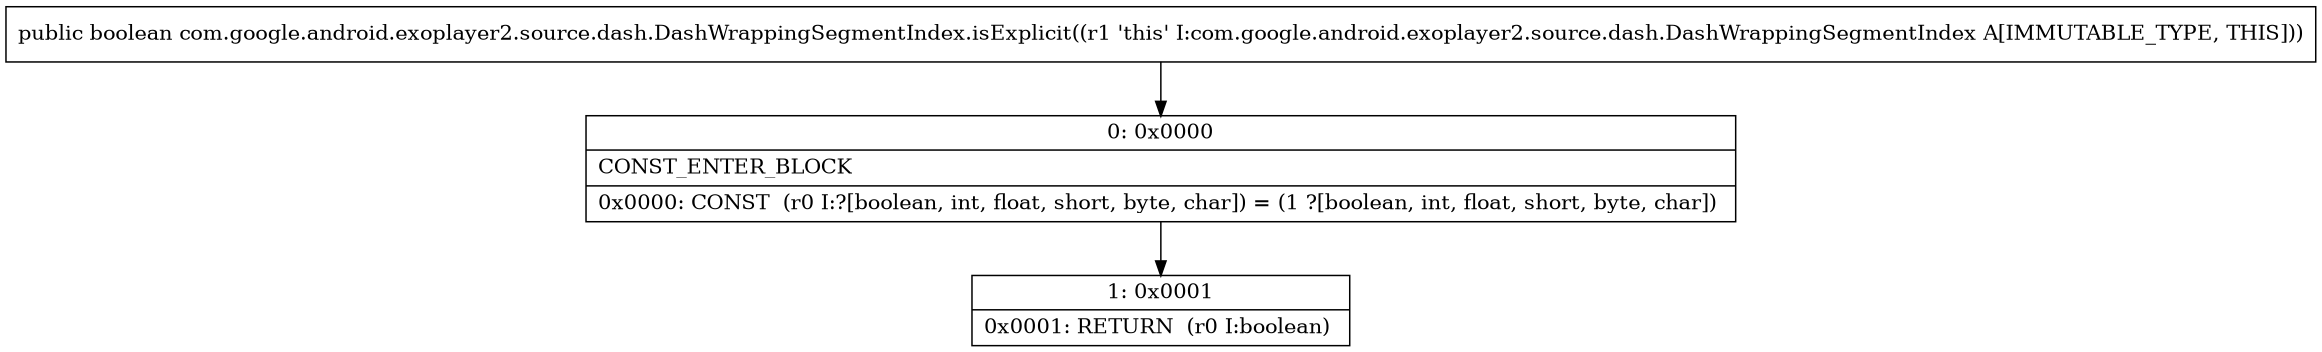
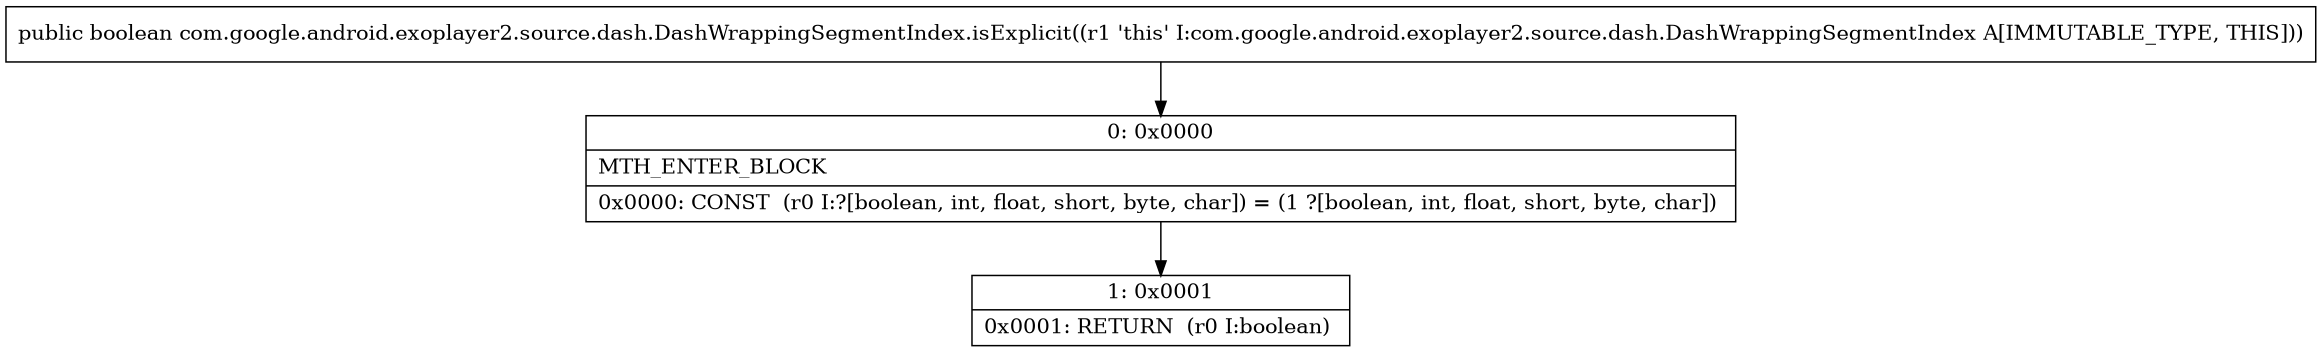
node "0: 0x0000": text "CONST_ENTER_BLOCK" -> "MTH_ENTER_BLOCK"
